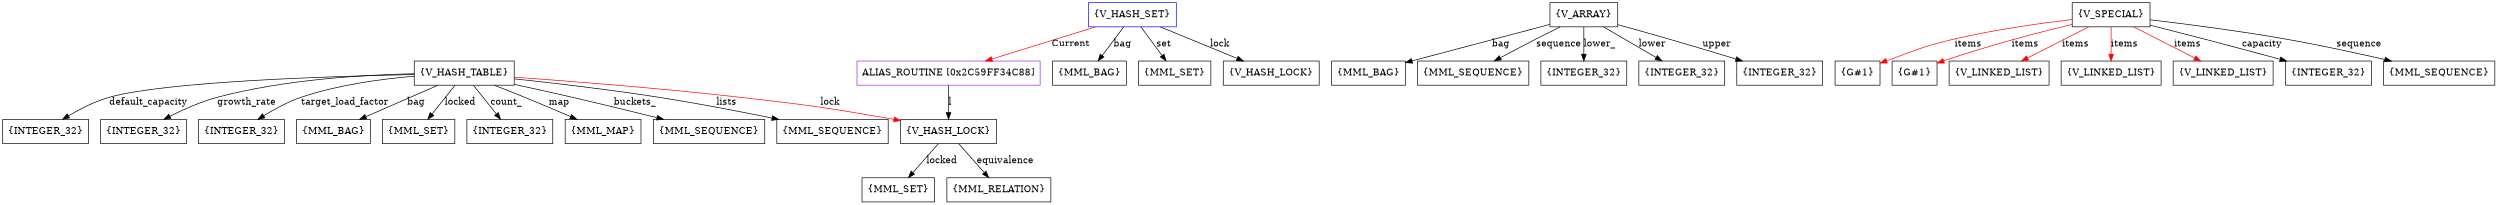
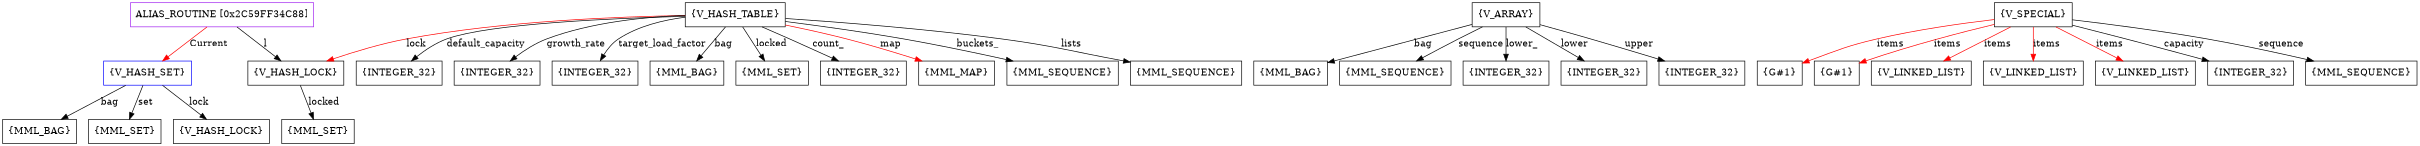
edge "{V_HASH_SET}" -> "ALIAS_ROUTINE [0x2C59FF34C88]": reversed
edge "{V_HASH_TABLE}" -> "{MML_MAP}": color black -> red
node "{MML_RELATION}": removed
